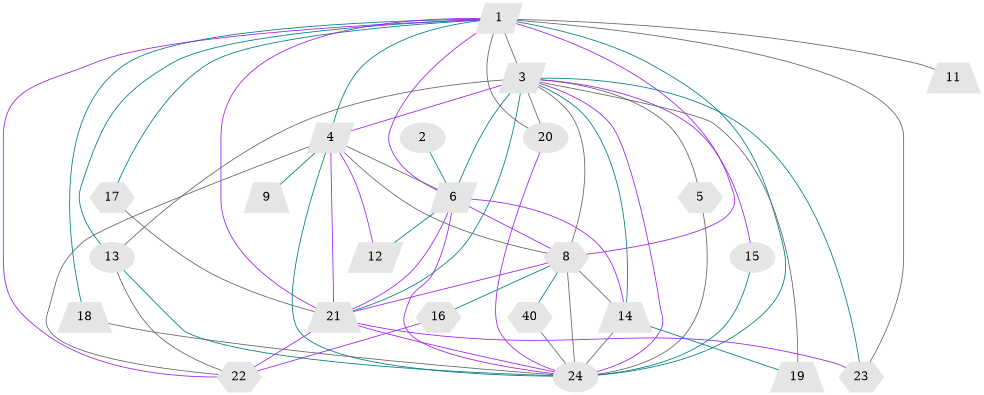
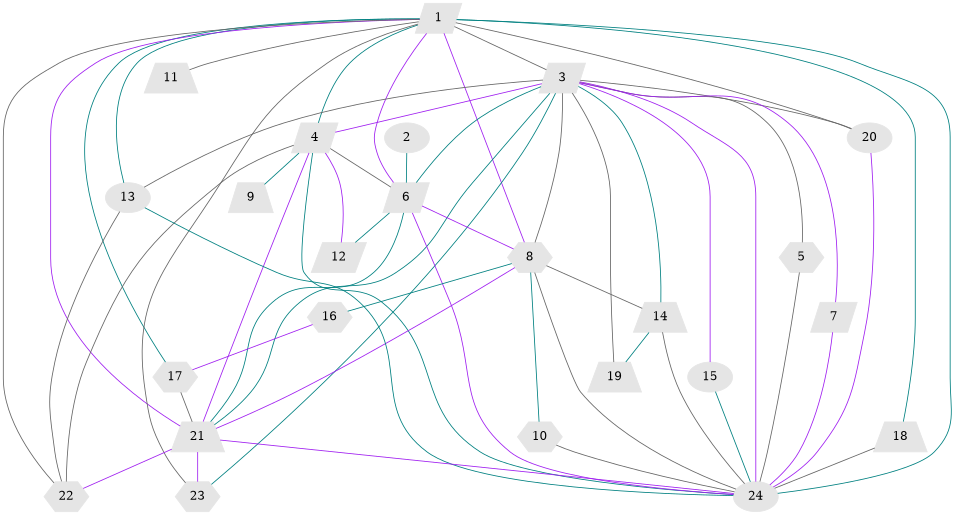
edge "1" -- "22": color purple -> gray40
edge "4" -- "8": removed
edge "6" -- "14": removed
edge "6" -- "21": color purple -> teal
node "40": label "40" -> "10"
node "7": added
edge "16" -- "22": now "16" -- "17"
